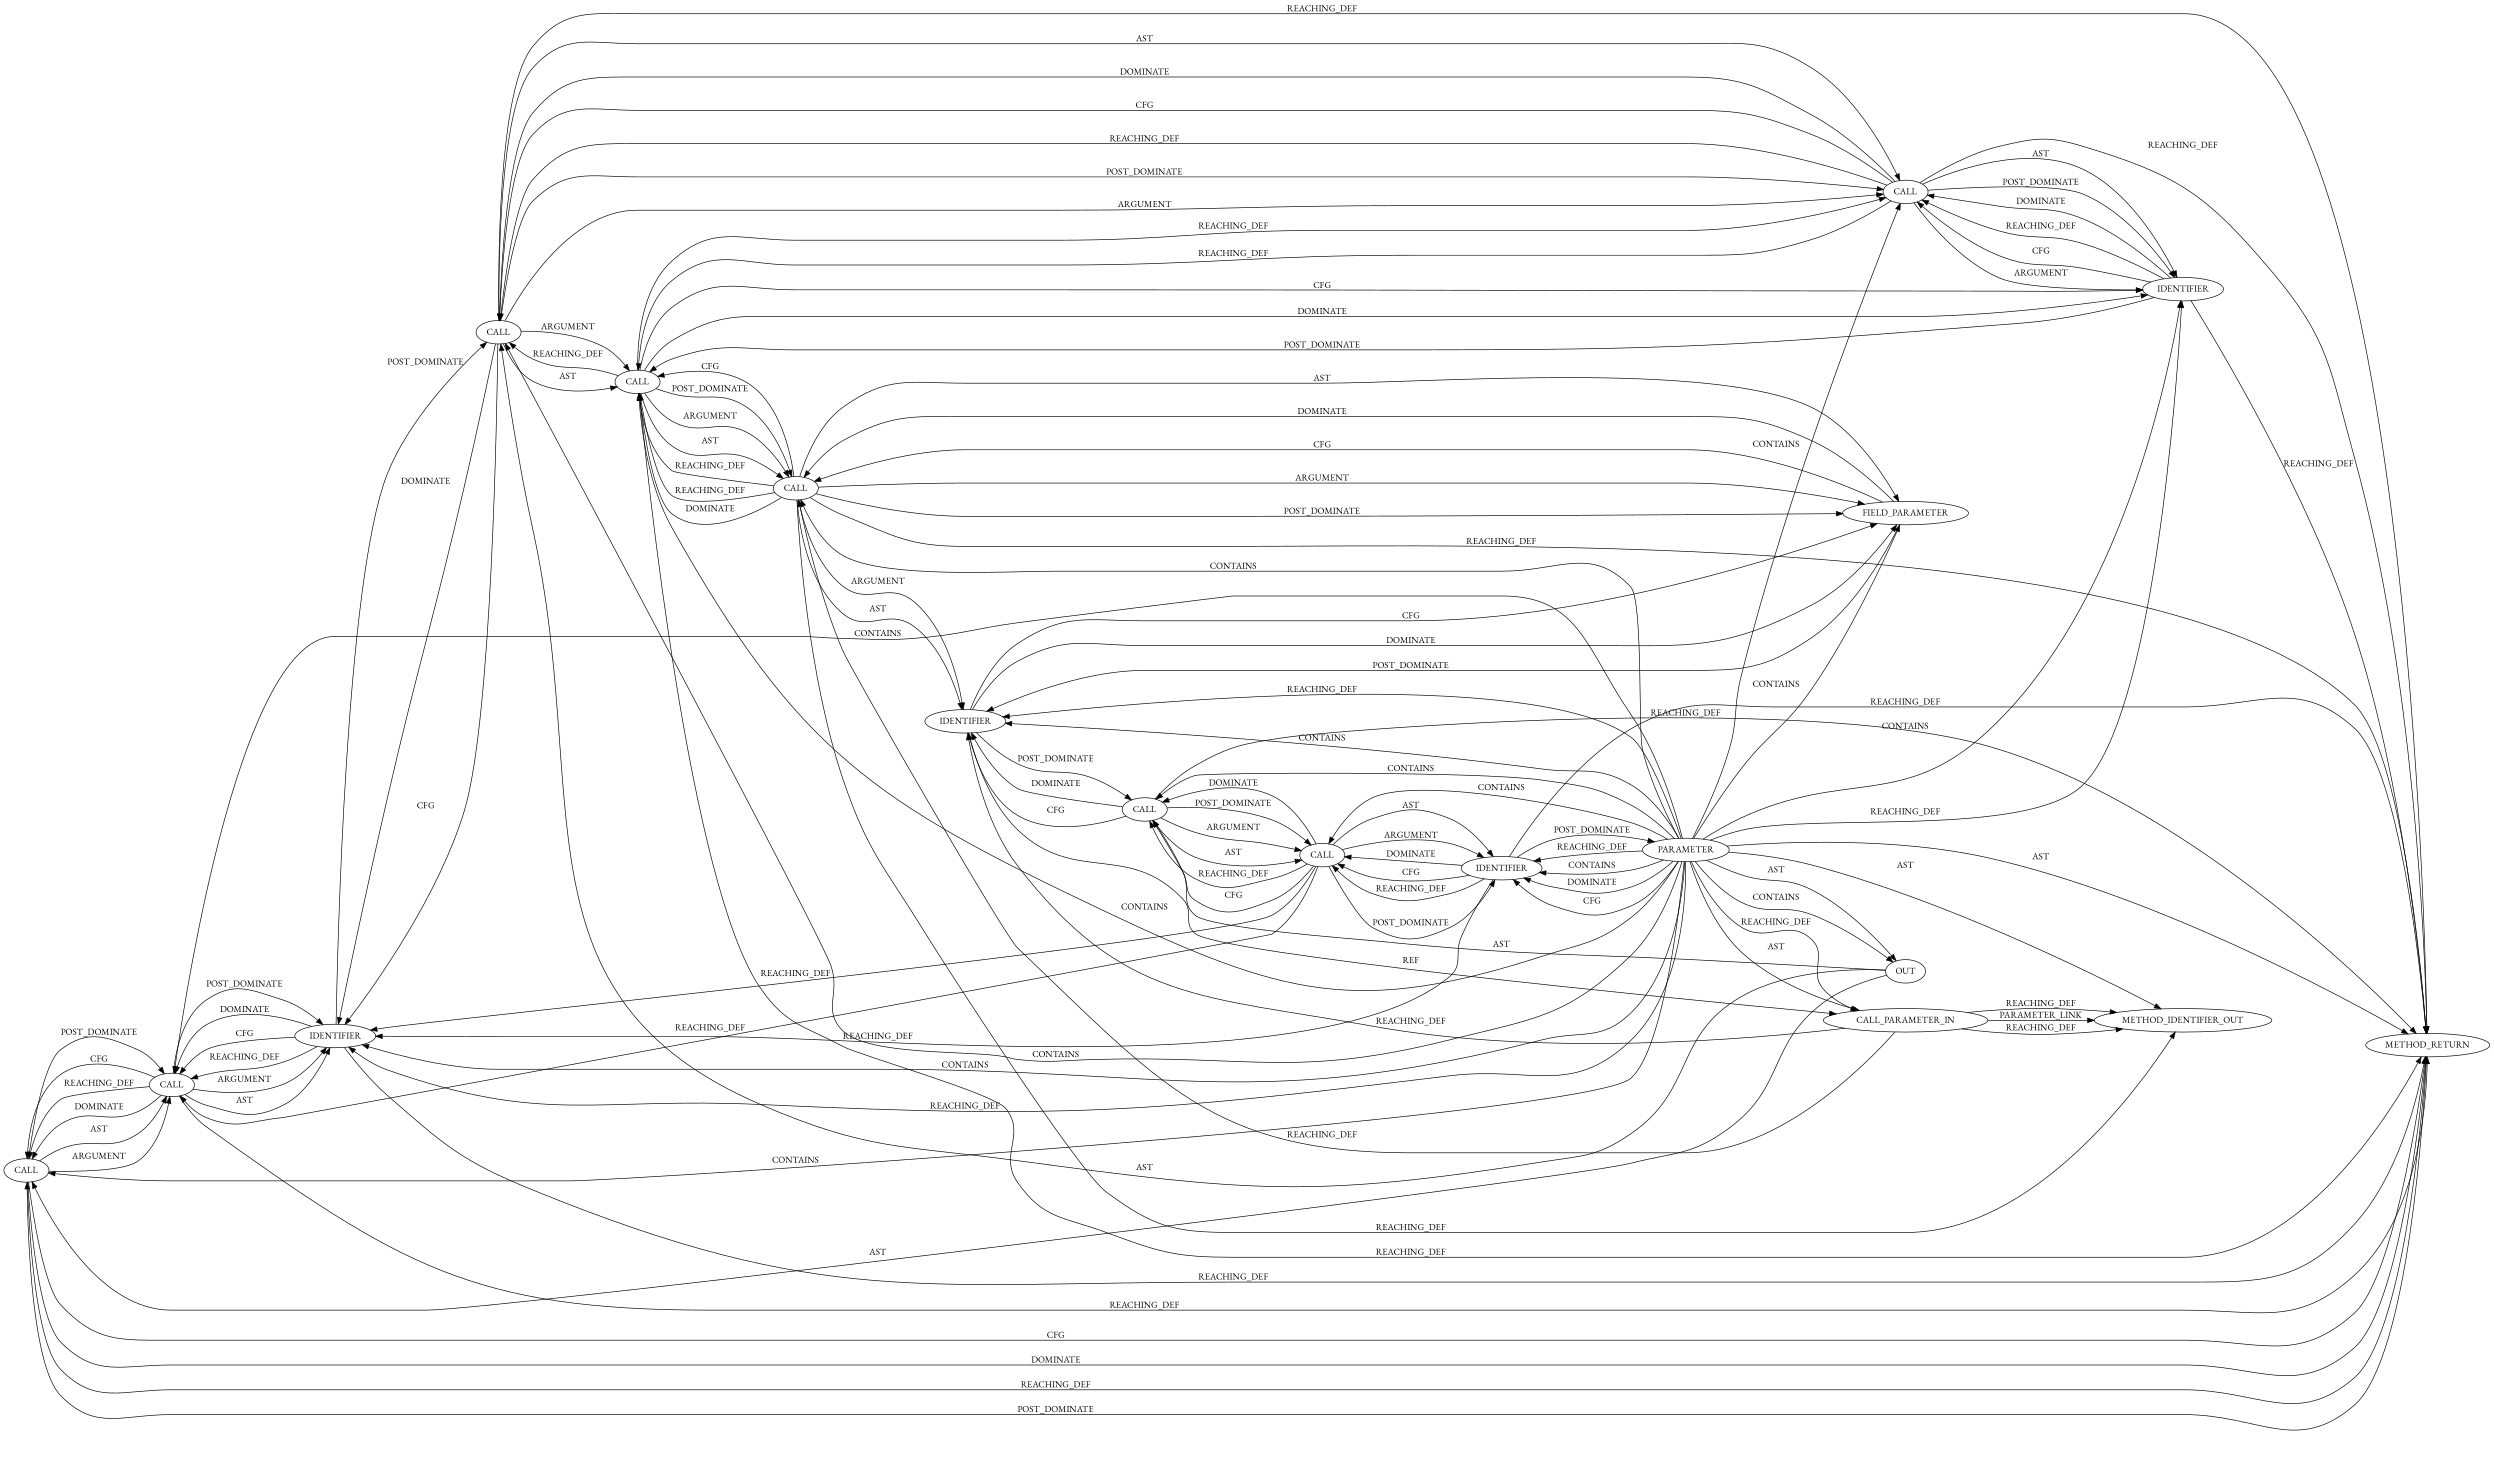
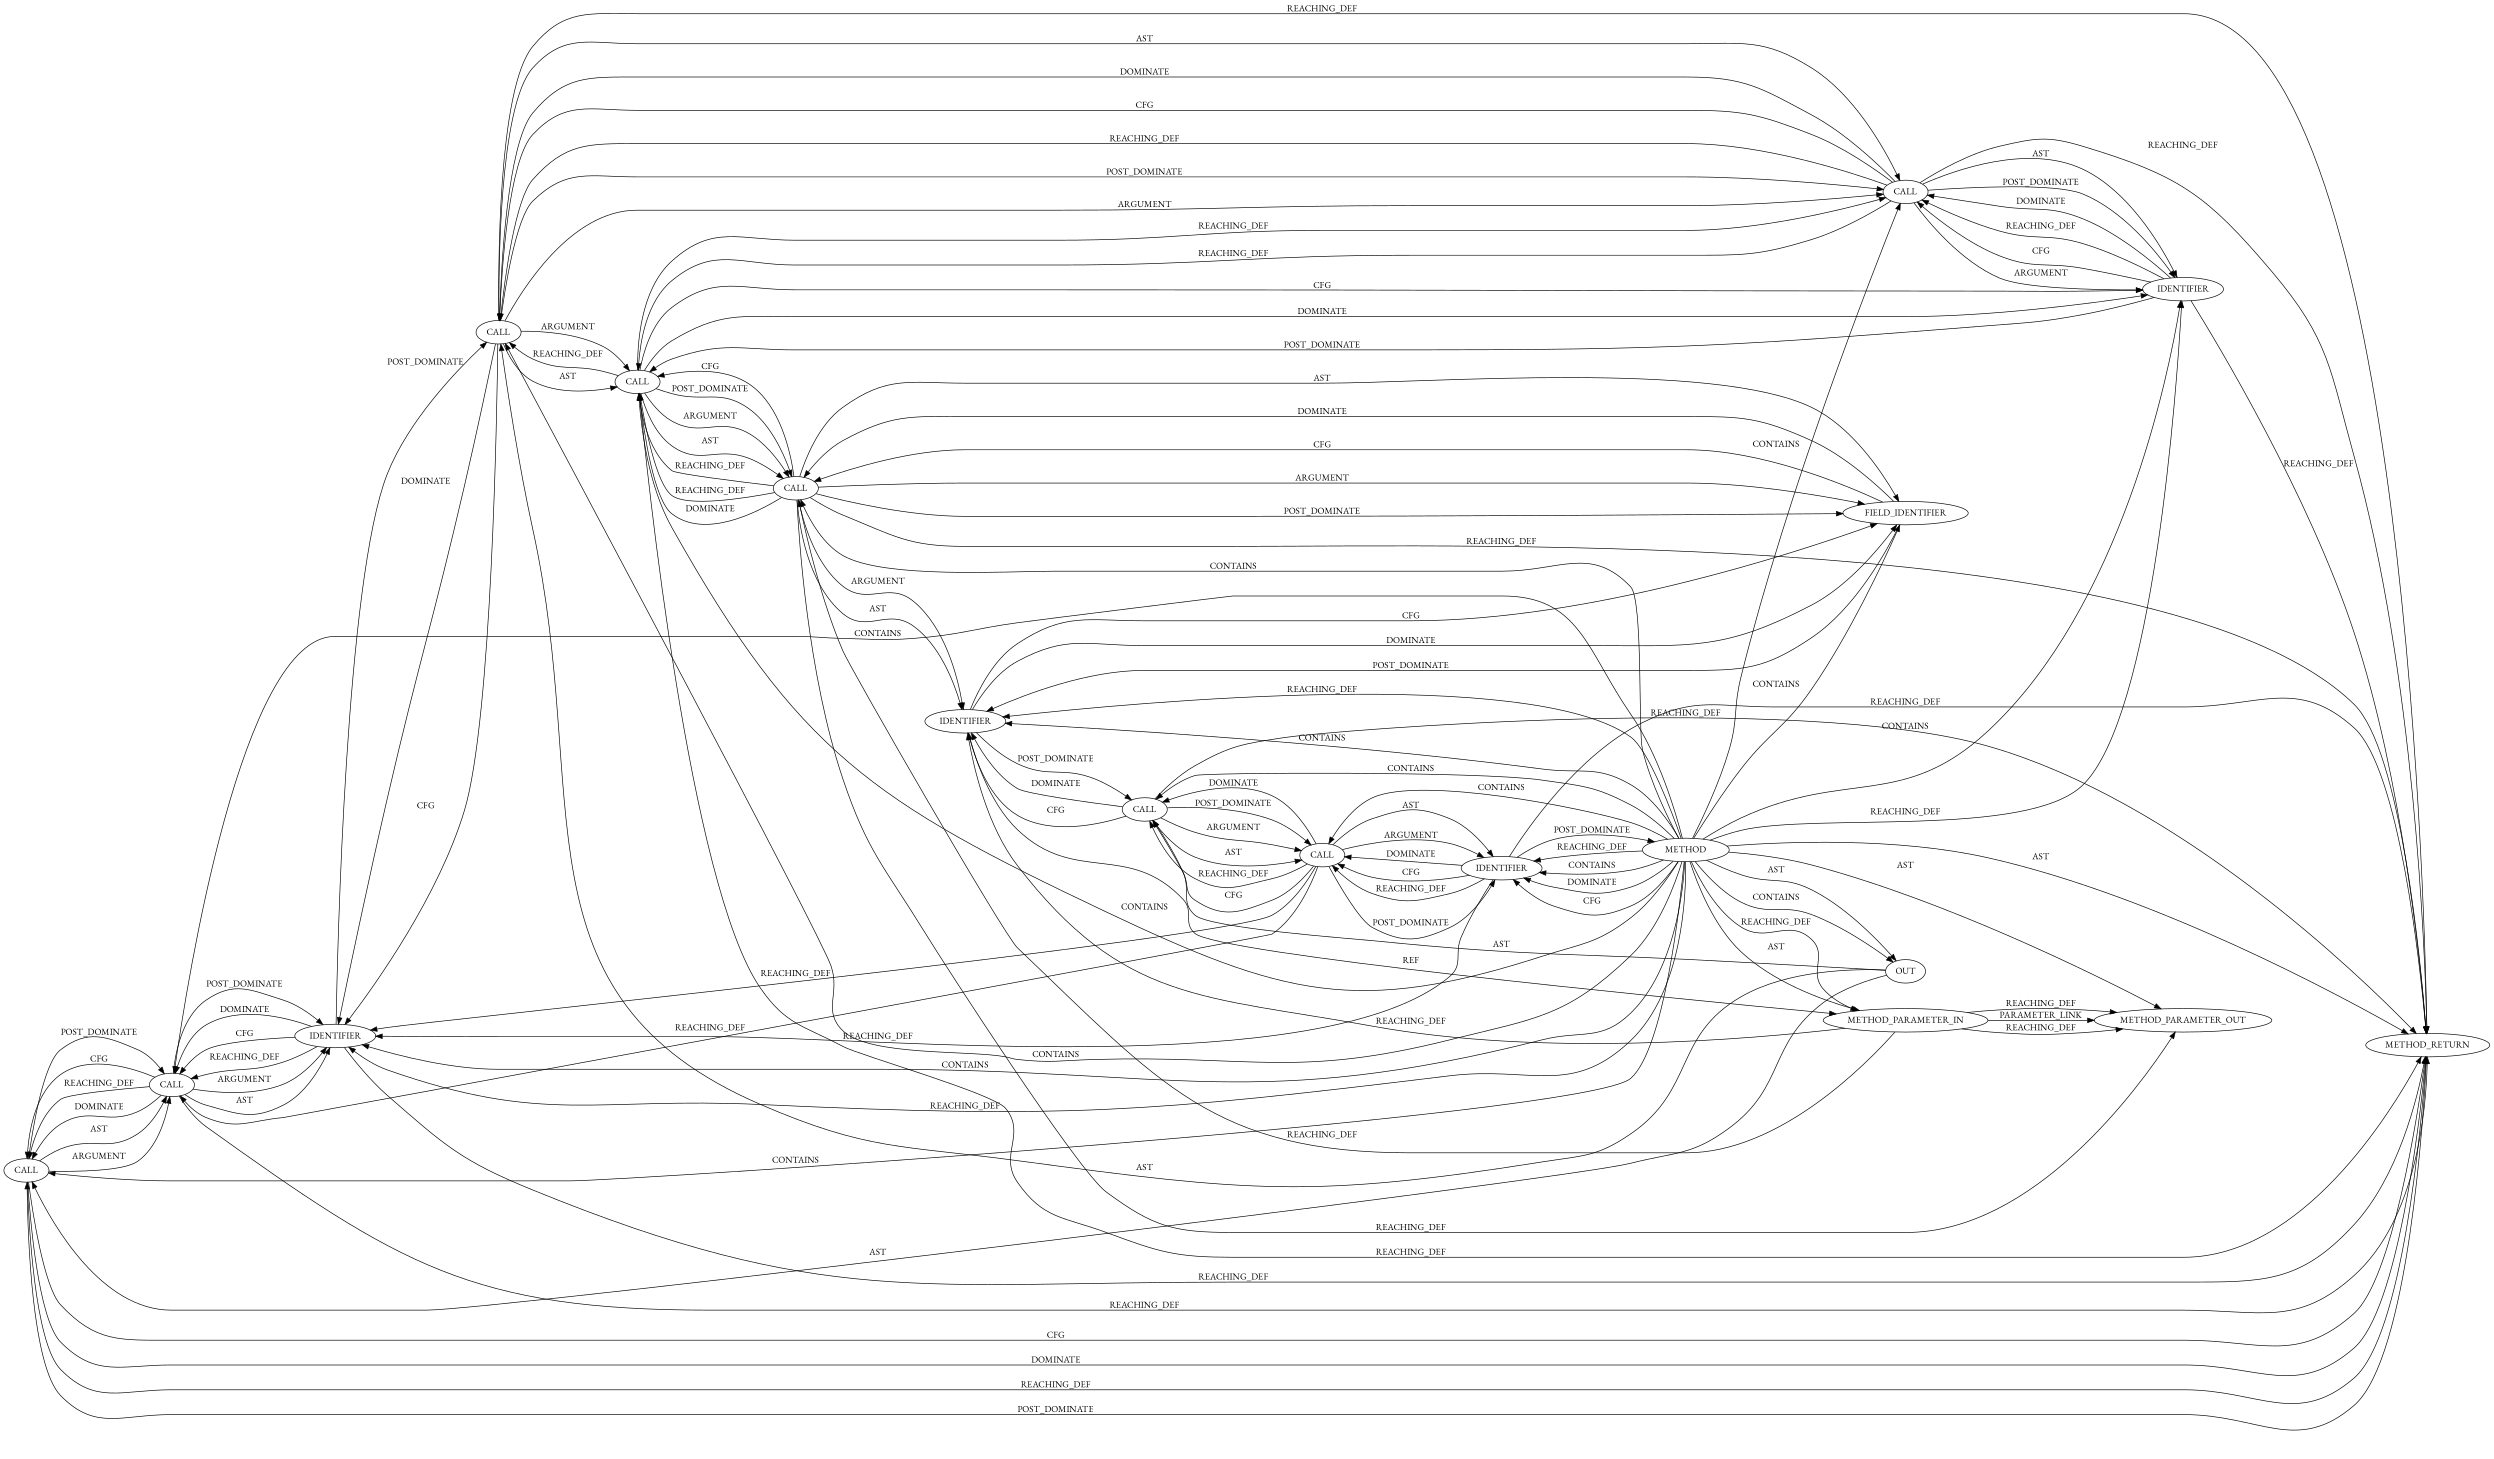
node "FIELD_PARAMETER": label "FIELD_PARAMETER" -> "FIELD_IDENTIFIER"
node "PARAMETER": label "PARAMETER" -> "METHOD"
node "CALL_PARAMETER_IN": label "CALL_PARAMETER_IN" -> "METHOD_PARAMETER_IN"
node "METHOD_IDENTIFIER_OUT": label "METHOD_IDENTIFIER_OUT" -> "METHOD_PARAMETER_OUT"
